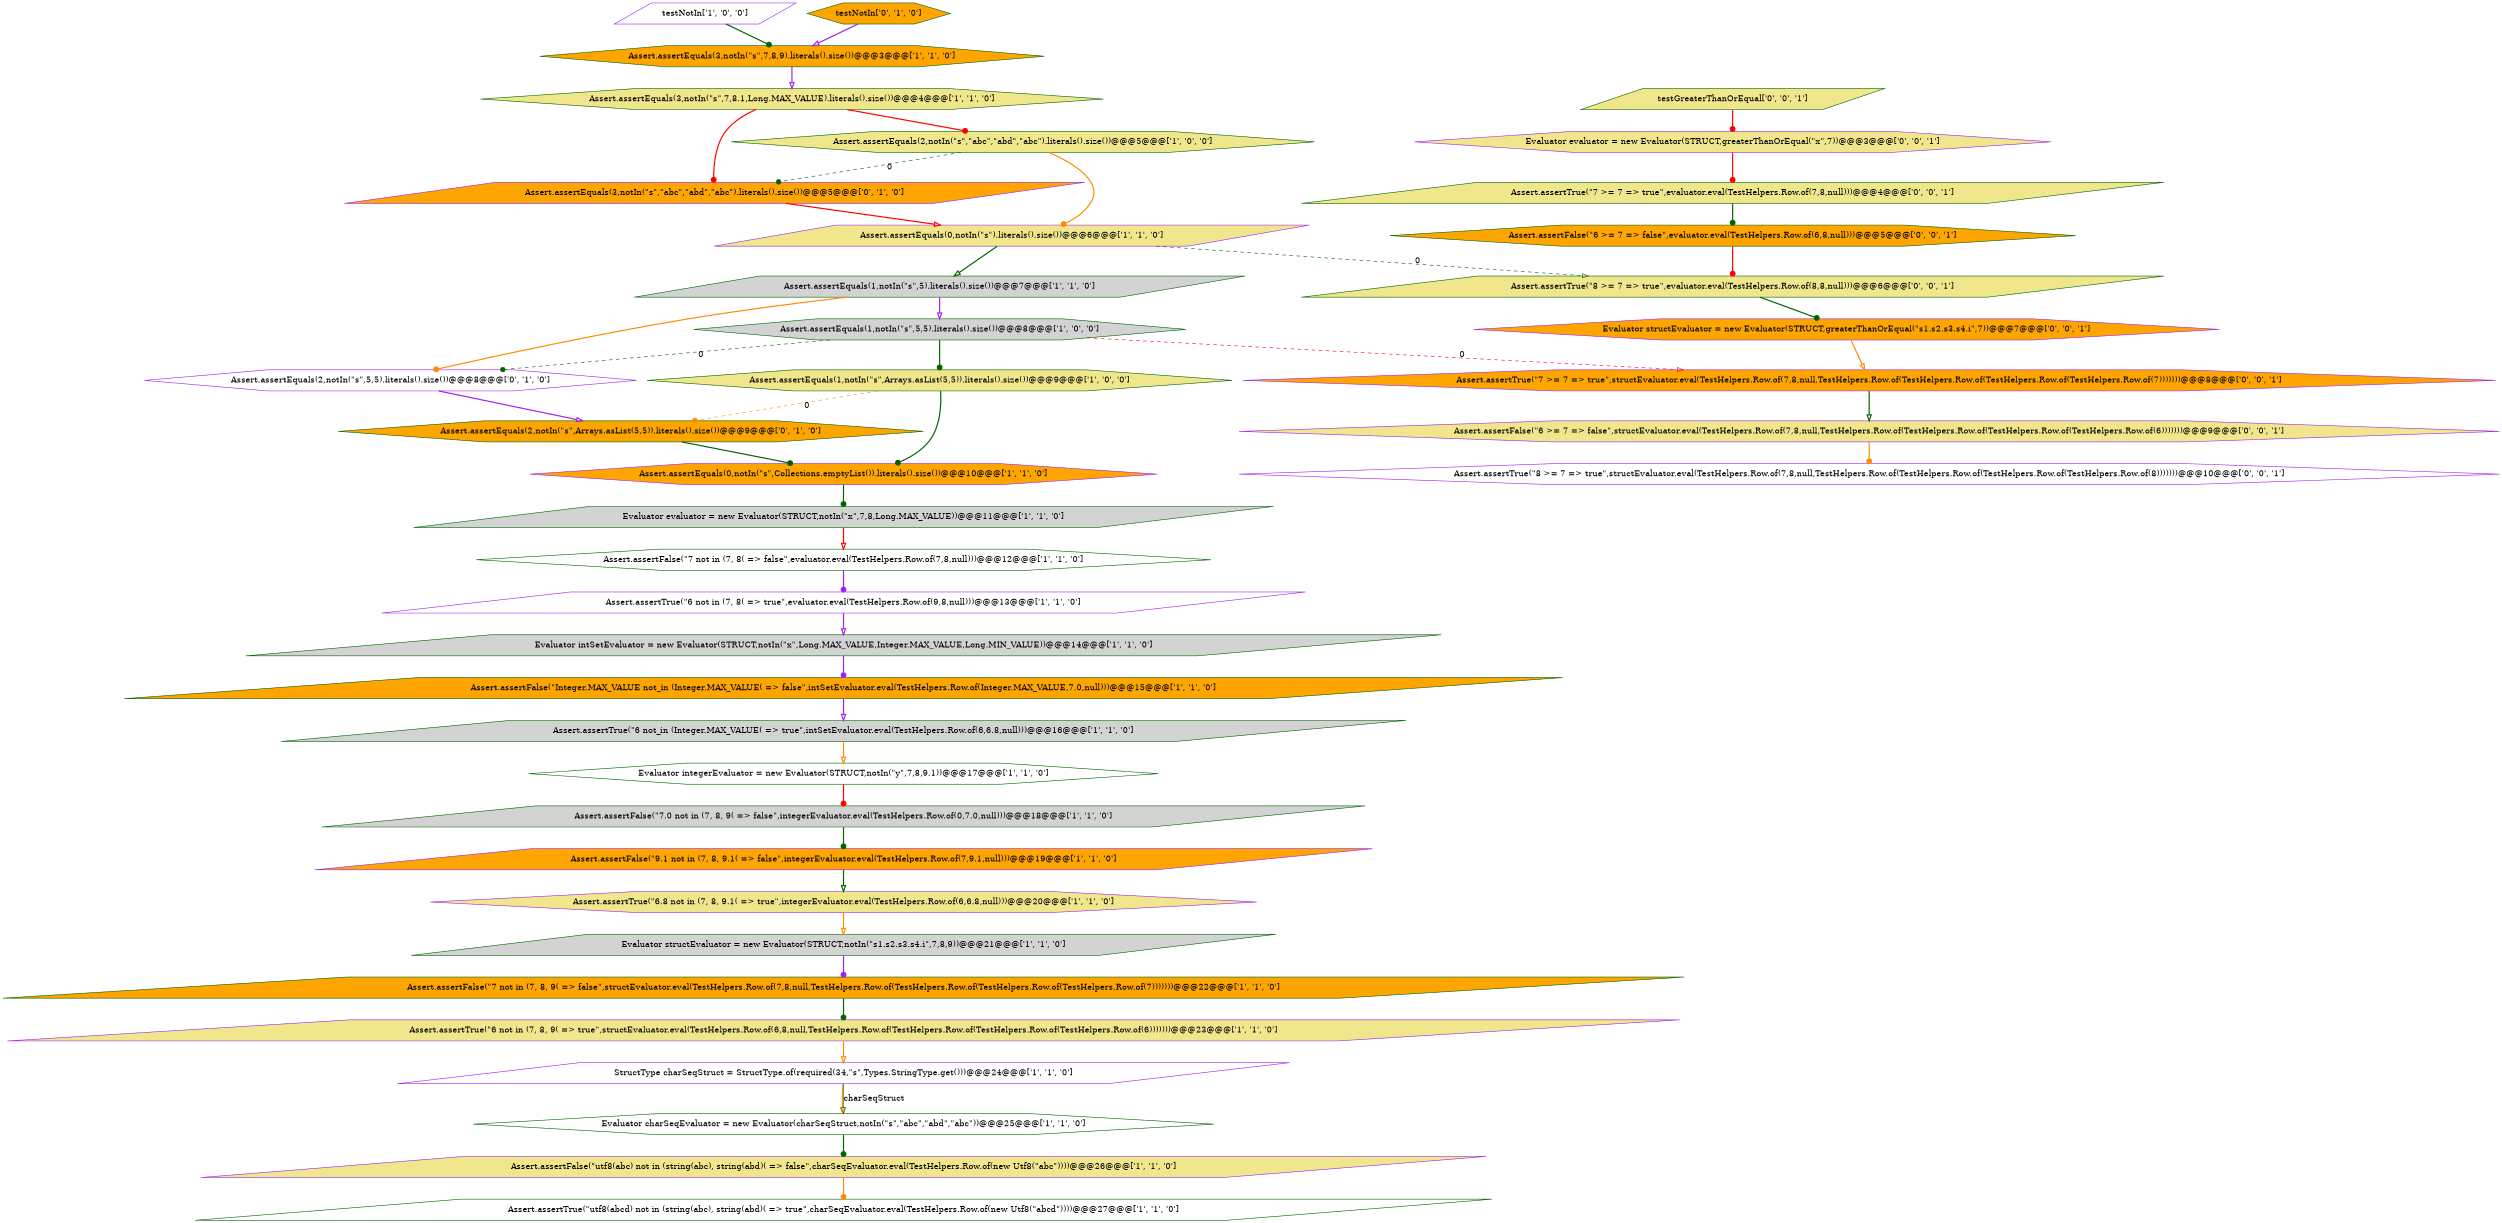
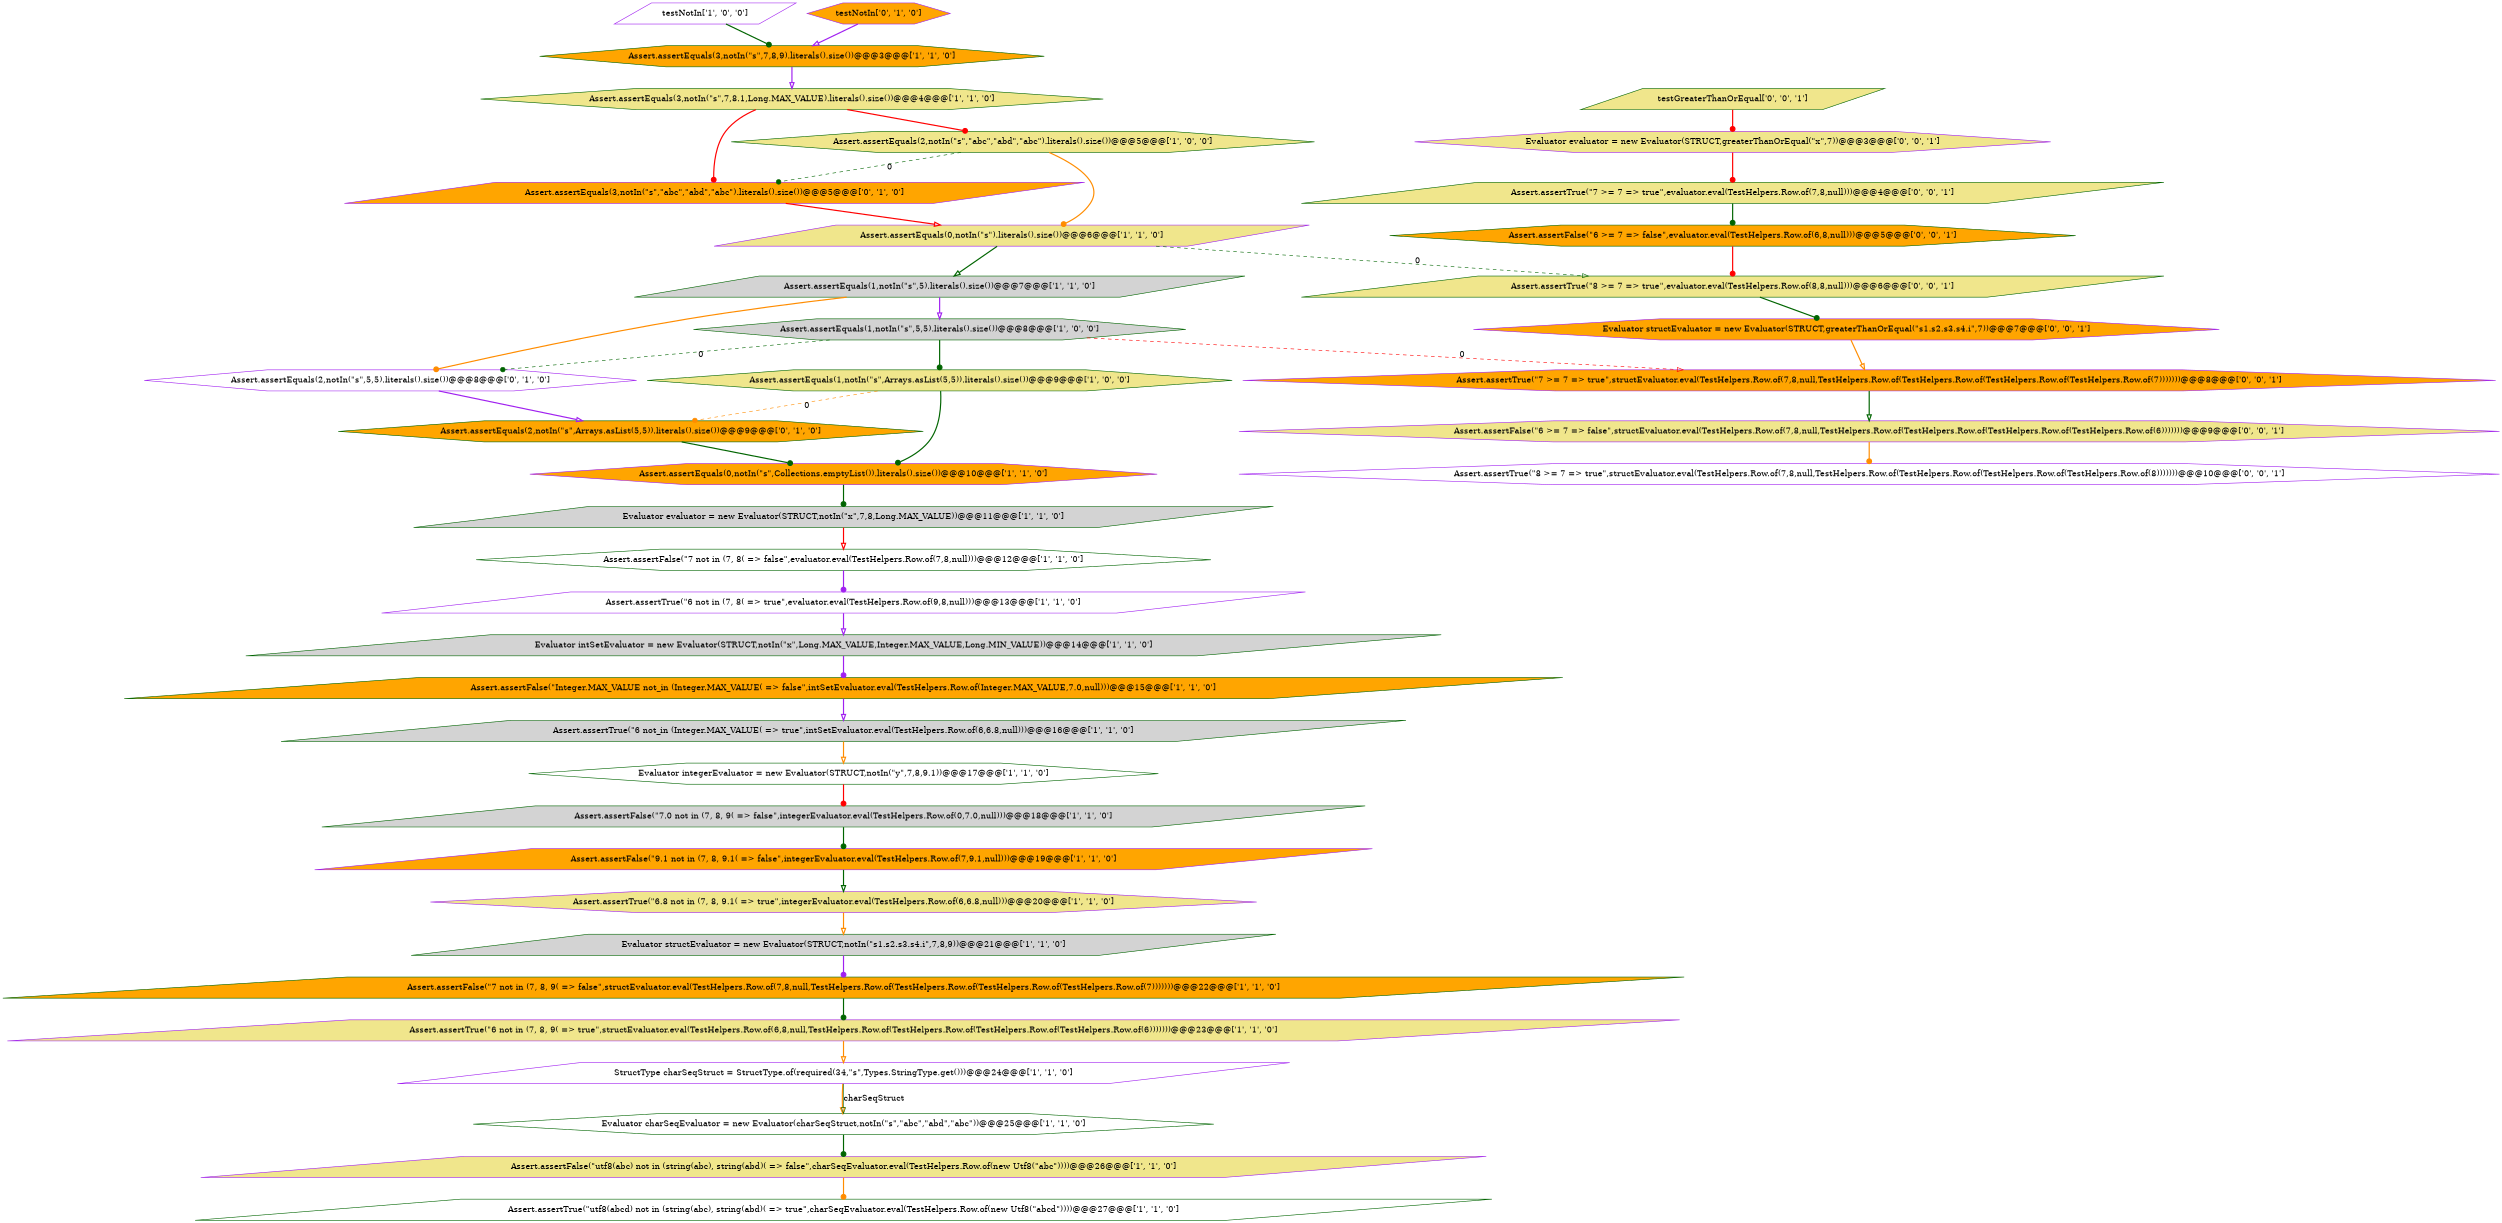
node "testNotIn['0', '1', '0']": color darkgreen -> purple
